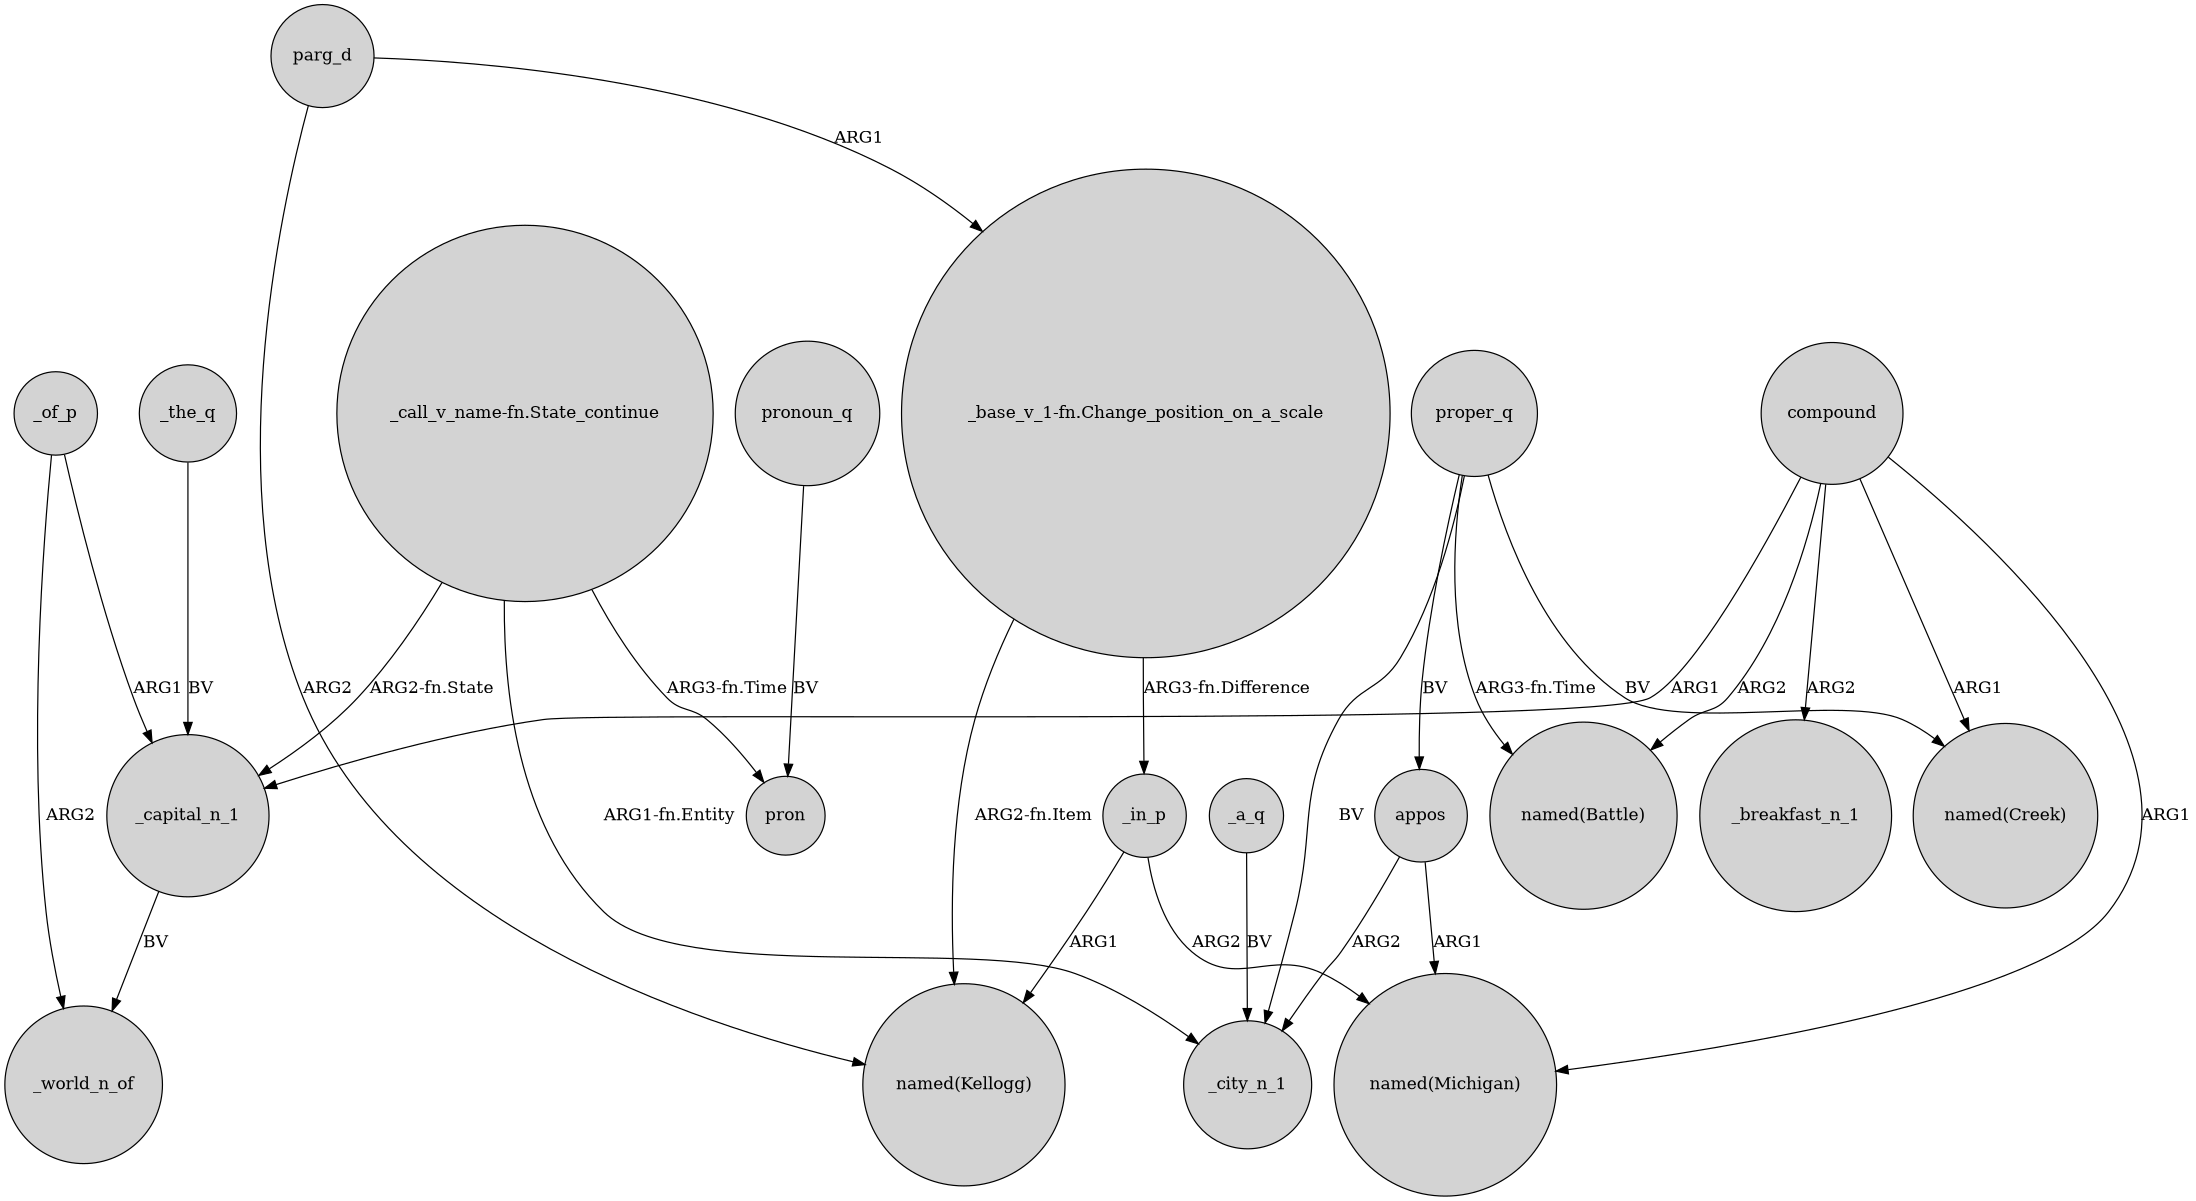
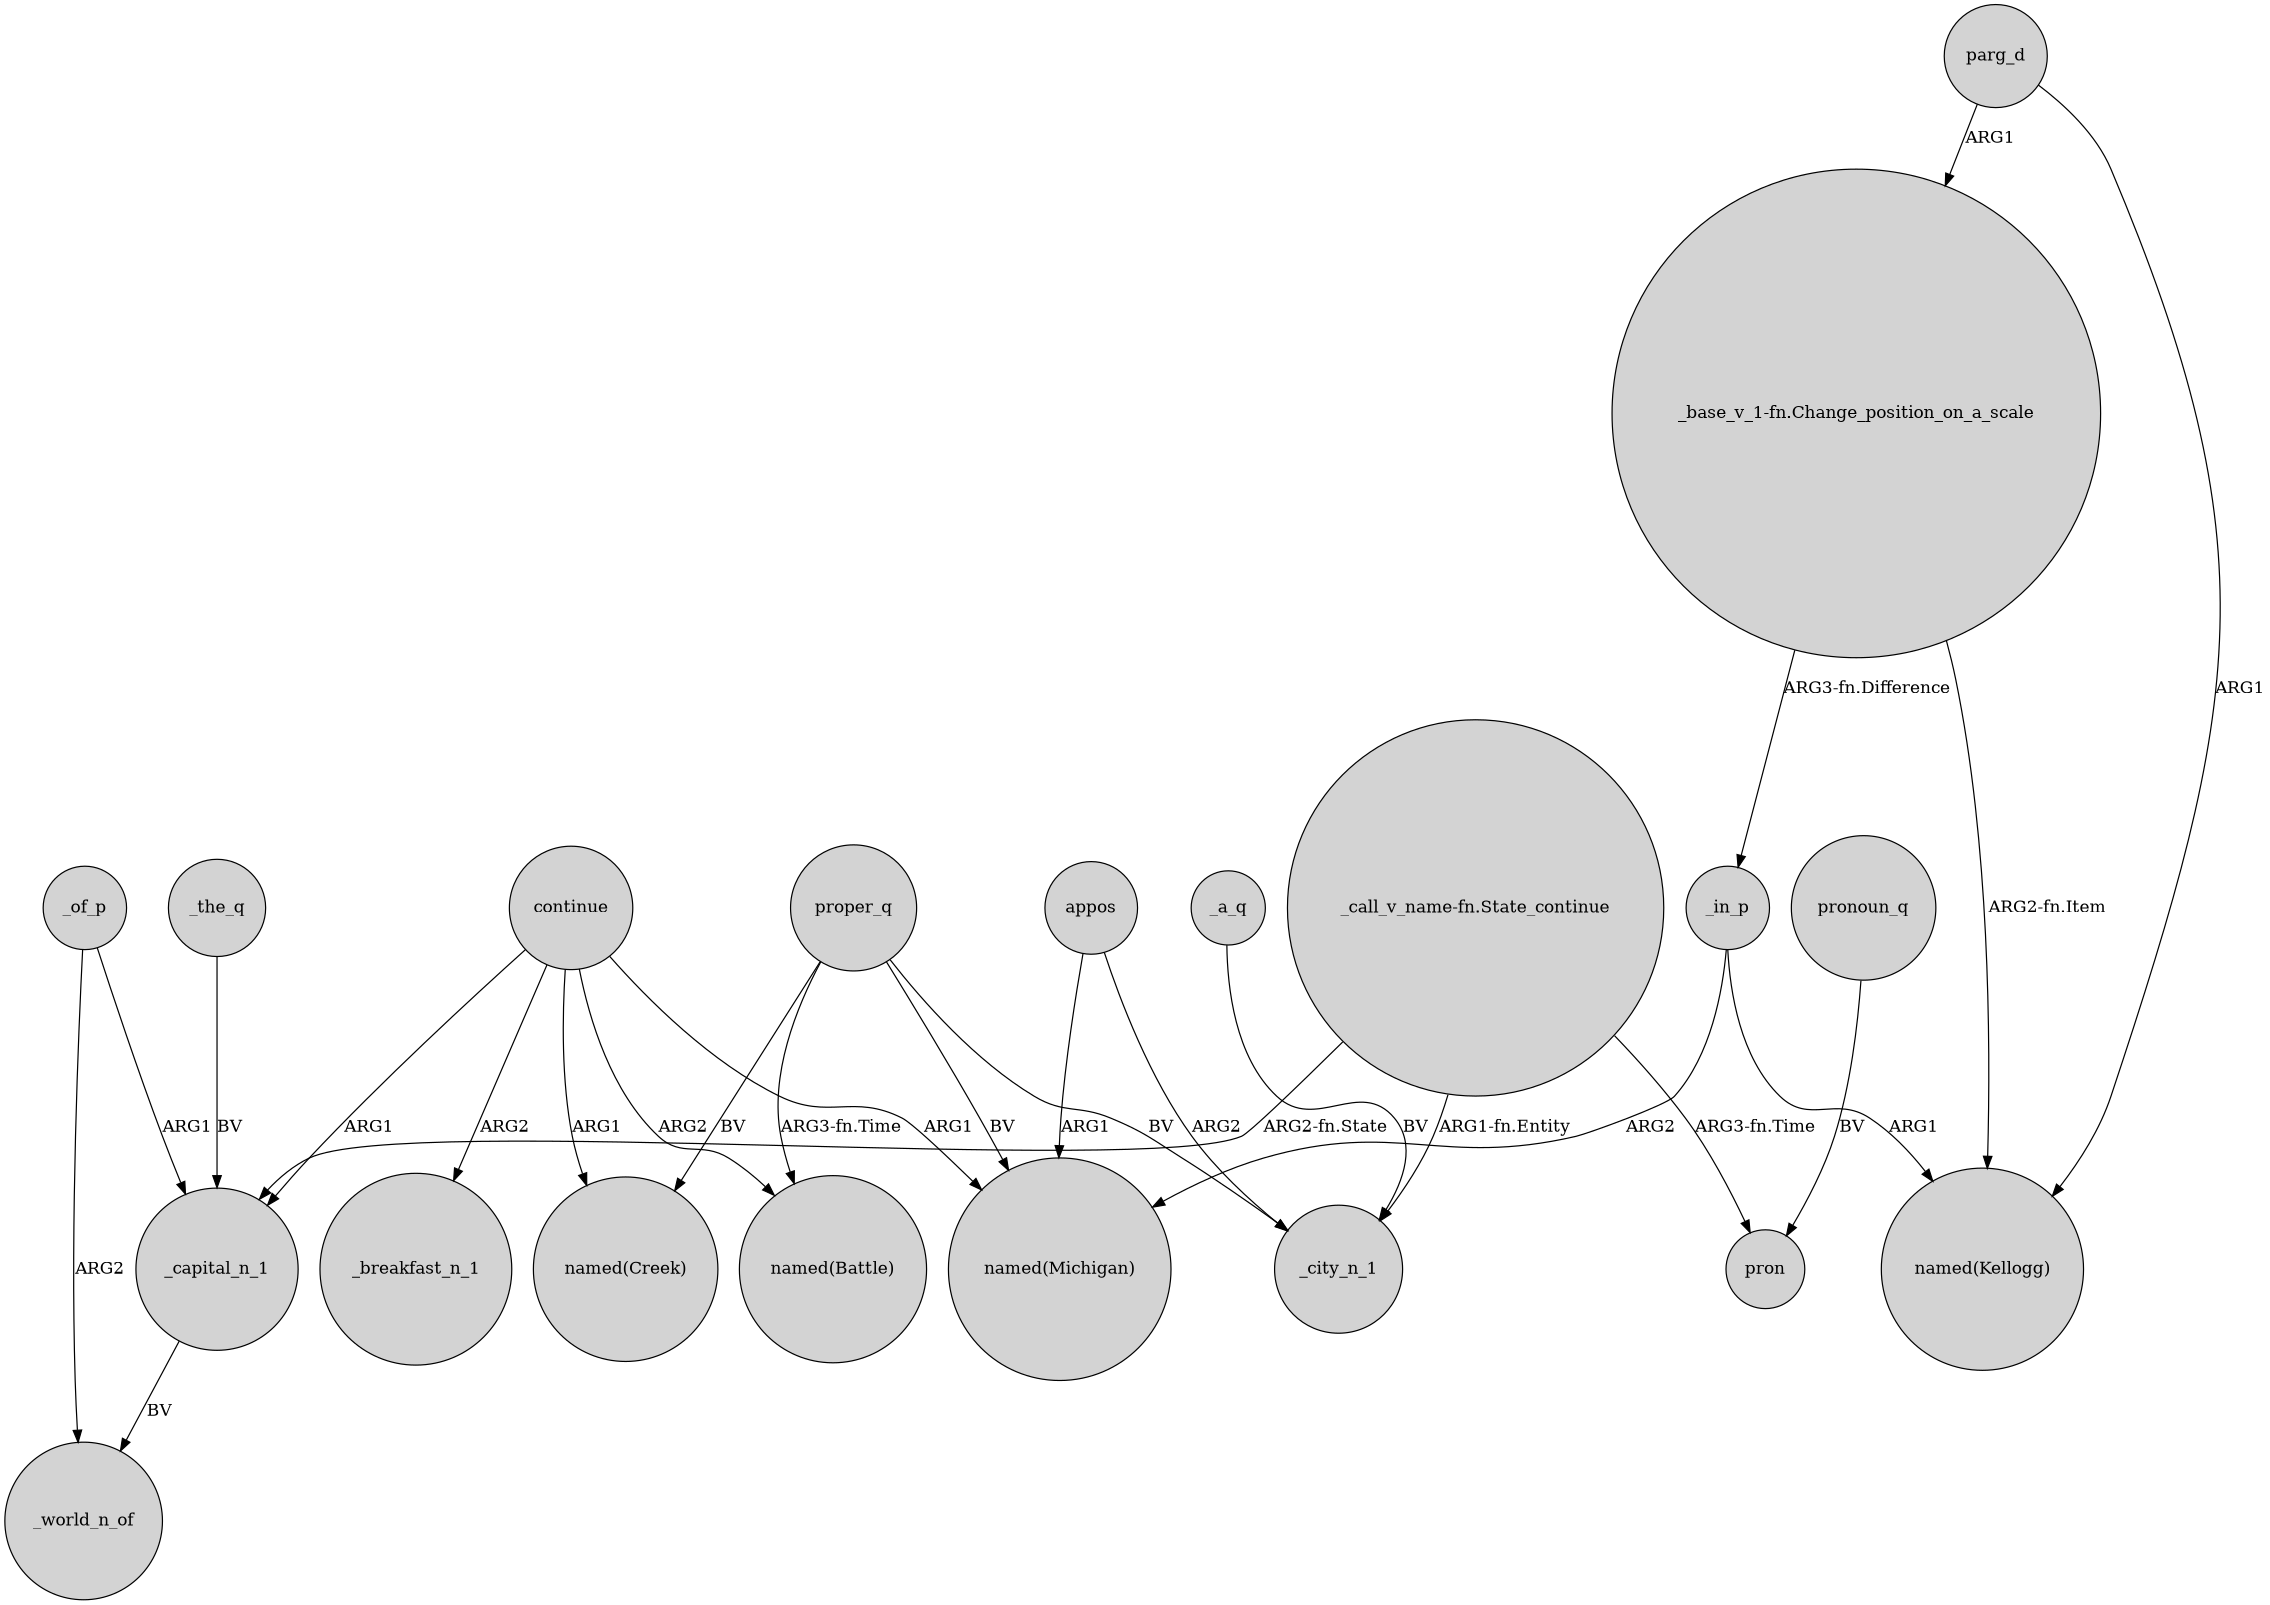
node "compound": label "compound" -> "continue"
edge "proper_q" -> "appos": now "proper_q" -> "named(Michigan)"
edge "parg_d" -> "named(Kellogg)": label "ARG2" -> "ARG1"
